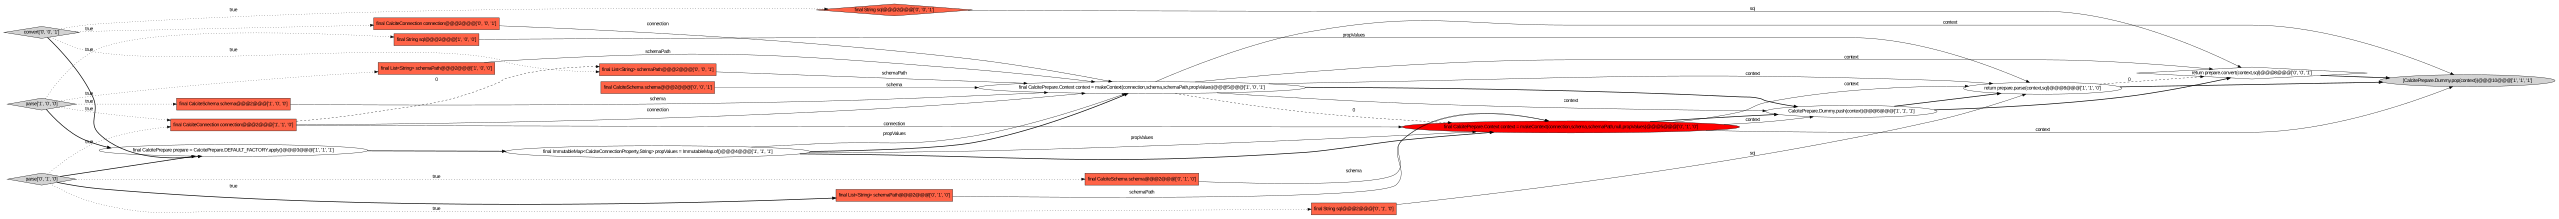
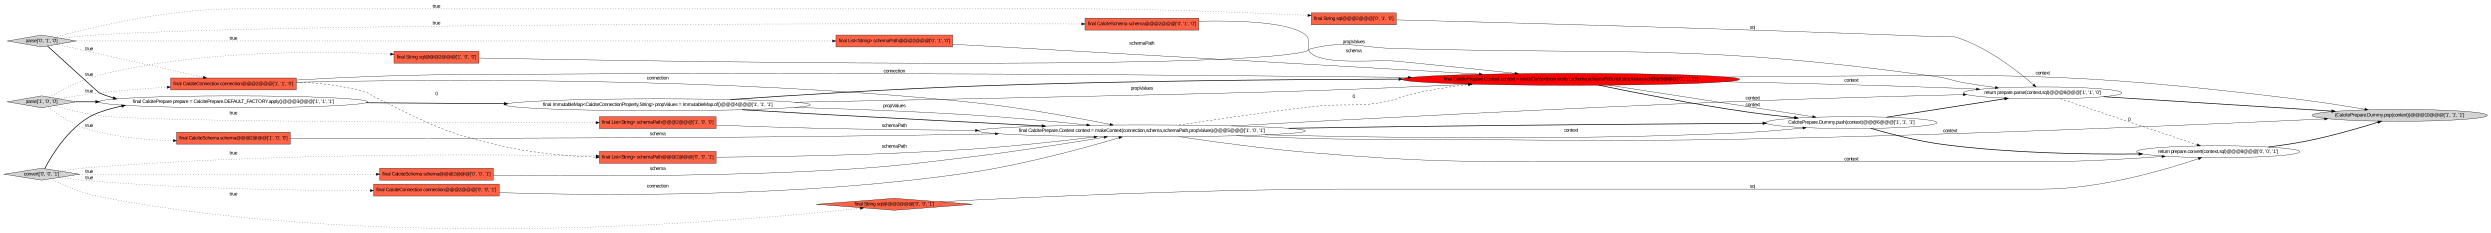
node "return prepare.convert(context,sql)@@@8@@@['0', '0', '1']": shape diamond -> ellipse
edge "convert['0', '0', '1']" -> "final CalciteSchema schema@@@2@@@['0', '0', '1']": added, label "true"
edge "parse['0', '1', '0']" -> "final List<String> schemaPath@@@2@@@['0', '1', '0']": style bold -> dotted
